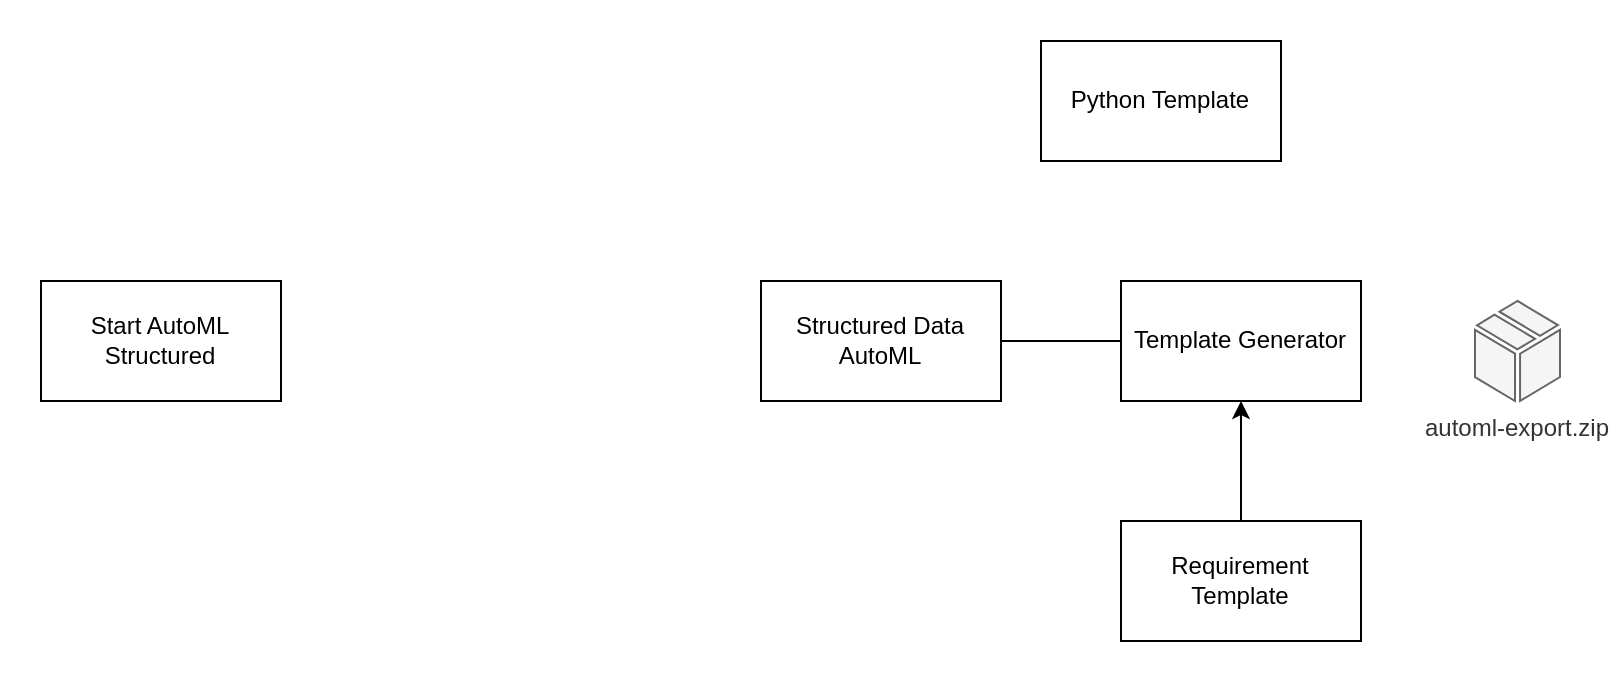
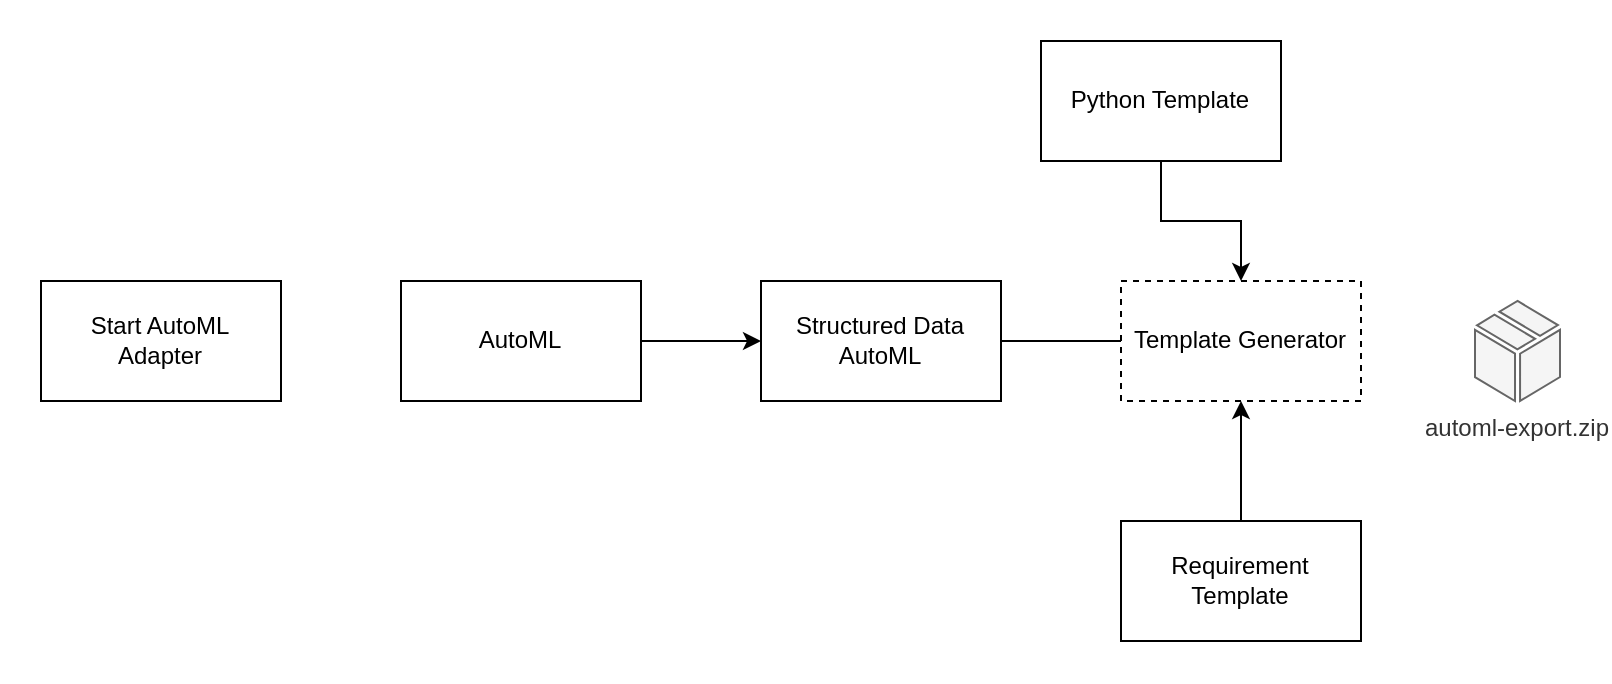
edge "Python Template" -> "Template Generator": added
node "Start AutoML Structured": label "Start AutoML Structured" -> "Start AutoML Adapter"
node "AutoML": added
edge "AutoML" -> "Structured Data AutoML": added
node "Template Generator": style solid -> dashed
